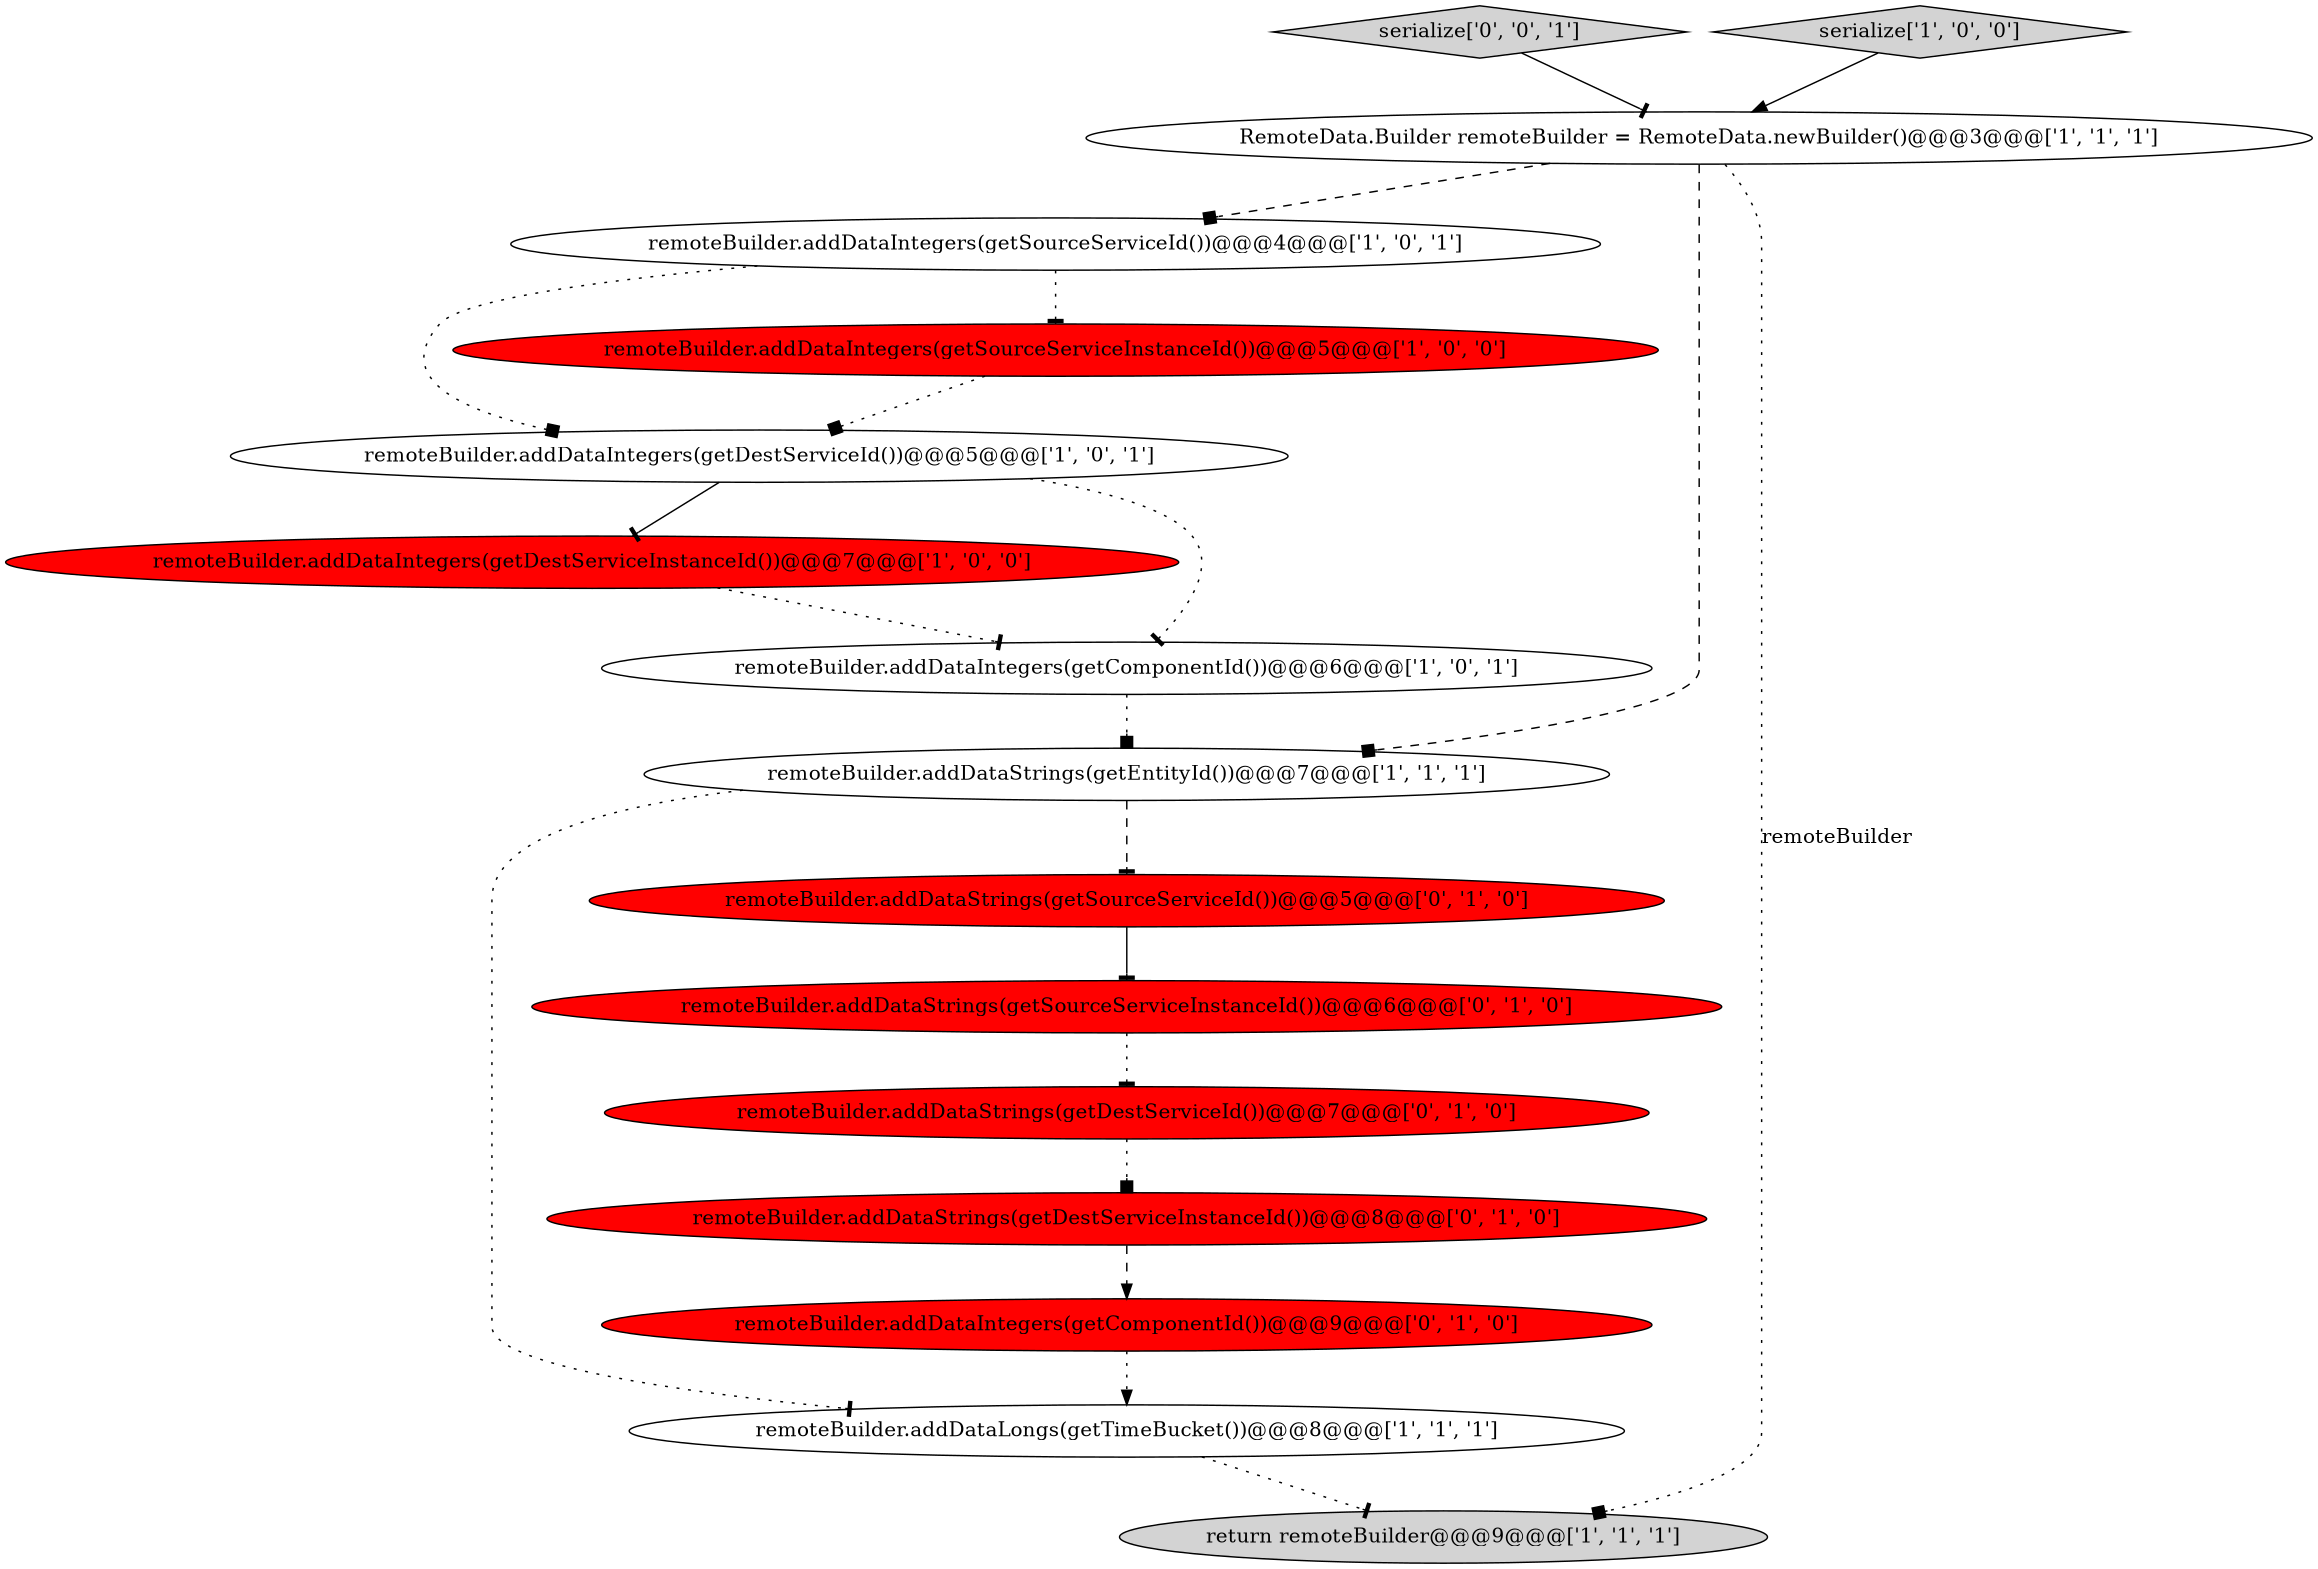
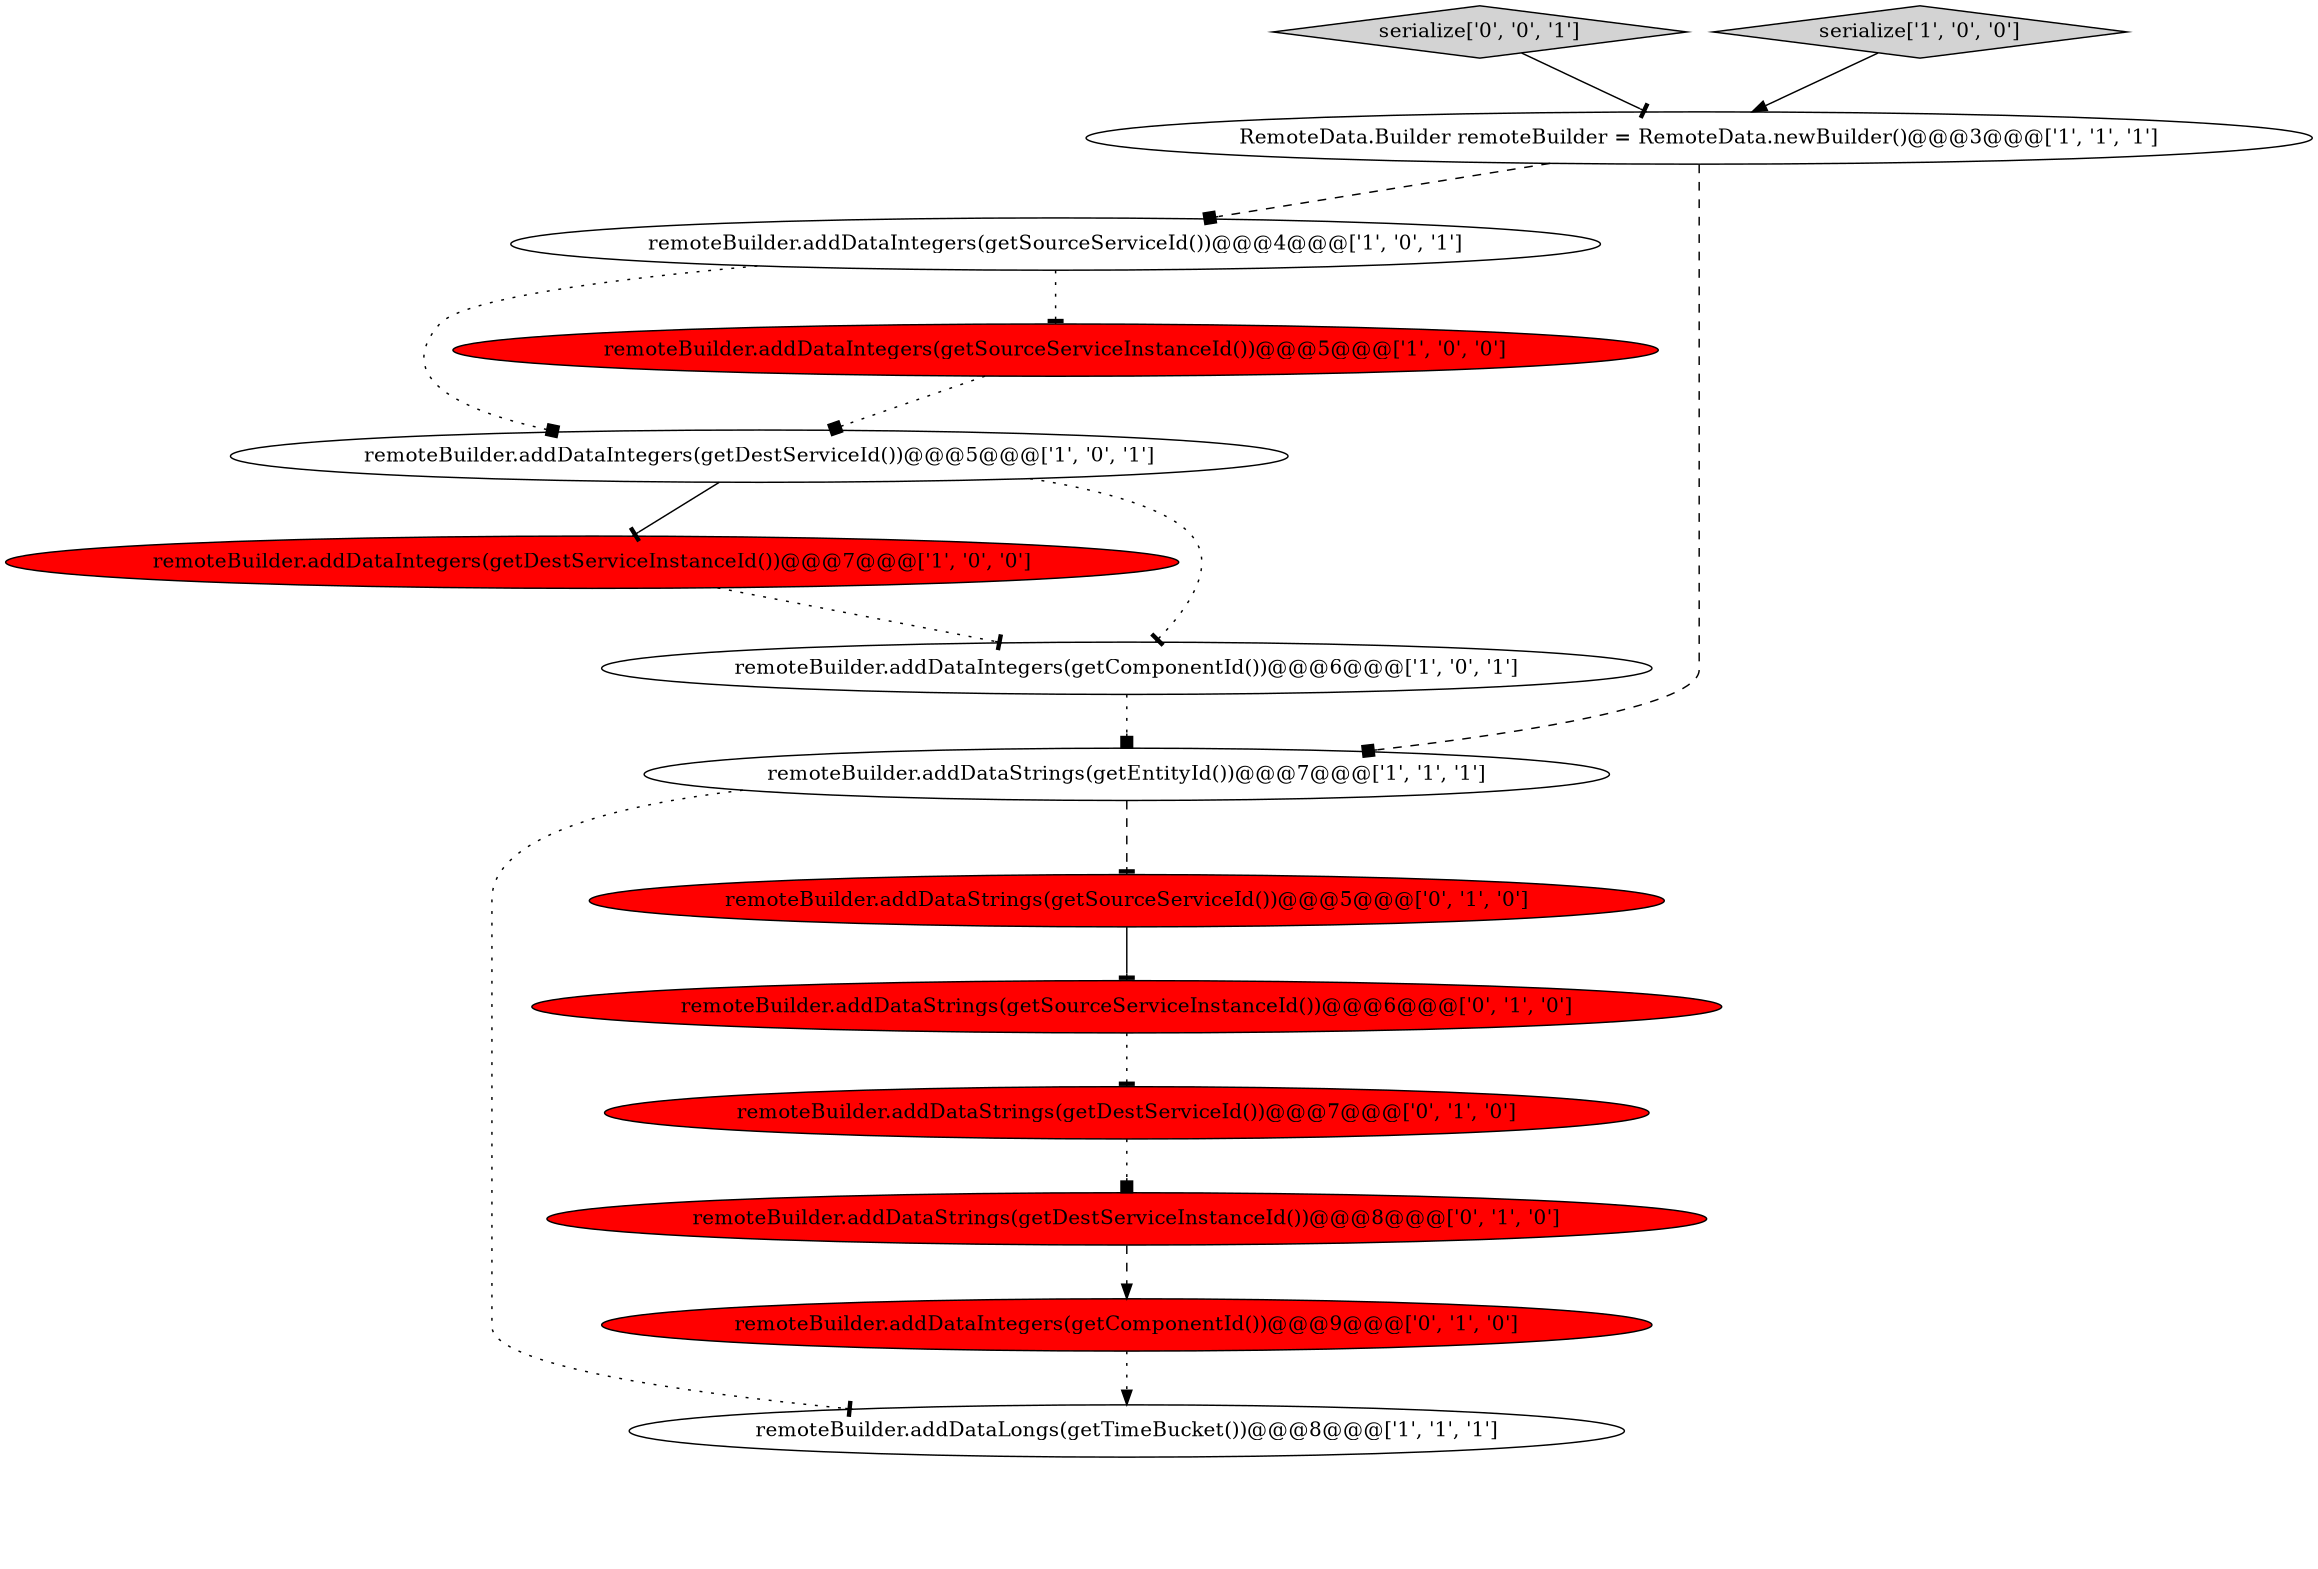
node "return remoteBuilder@@@9@@@['1', '1', '1']": removed
